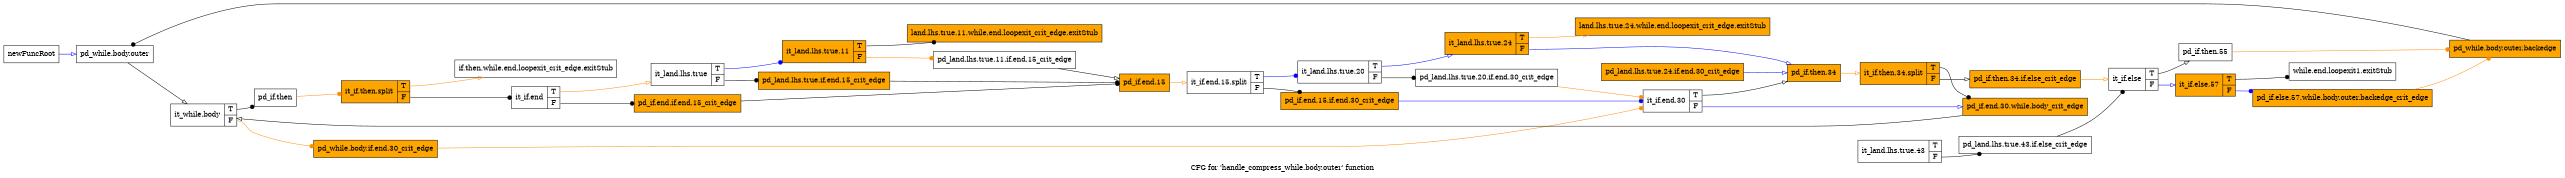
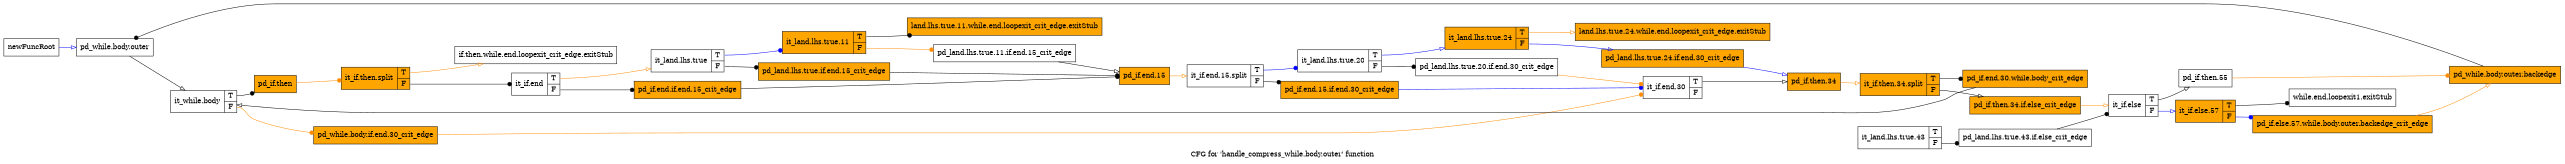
edge "it_land.lhs.true.24" -> "pd_if.then.34": now "it_land.lhs.true.24" -> "pd_land.lhs.true.24.if.end.30_crit_edge"
edge "pd_if.else.57.while.body.outer.backedge_crit_edge" -> "pd_while.body.outer.backedge": arrowhead dot -> onormal
node "pd_if.then": fillcolor white -> orange
edge "it_if.end.30" -> "pd_if.end.30.while.body_crit_edge": removed
